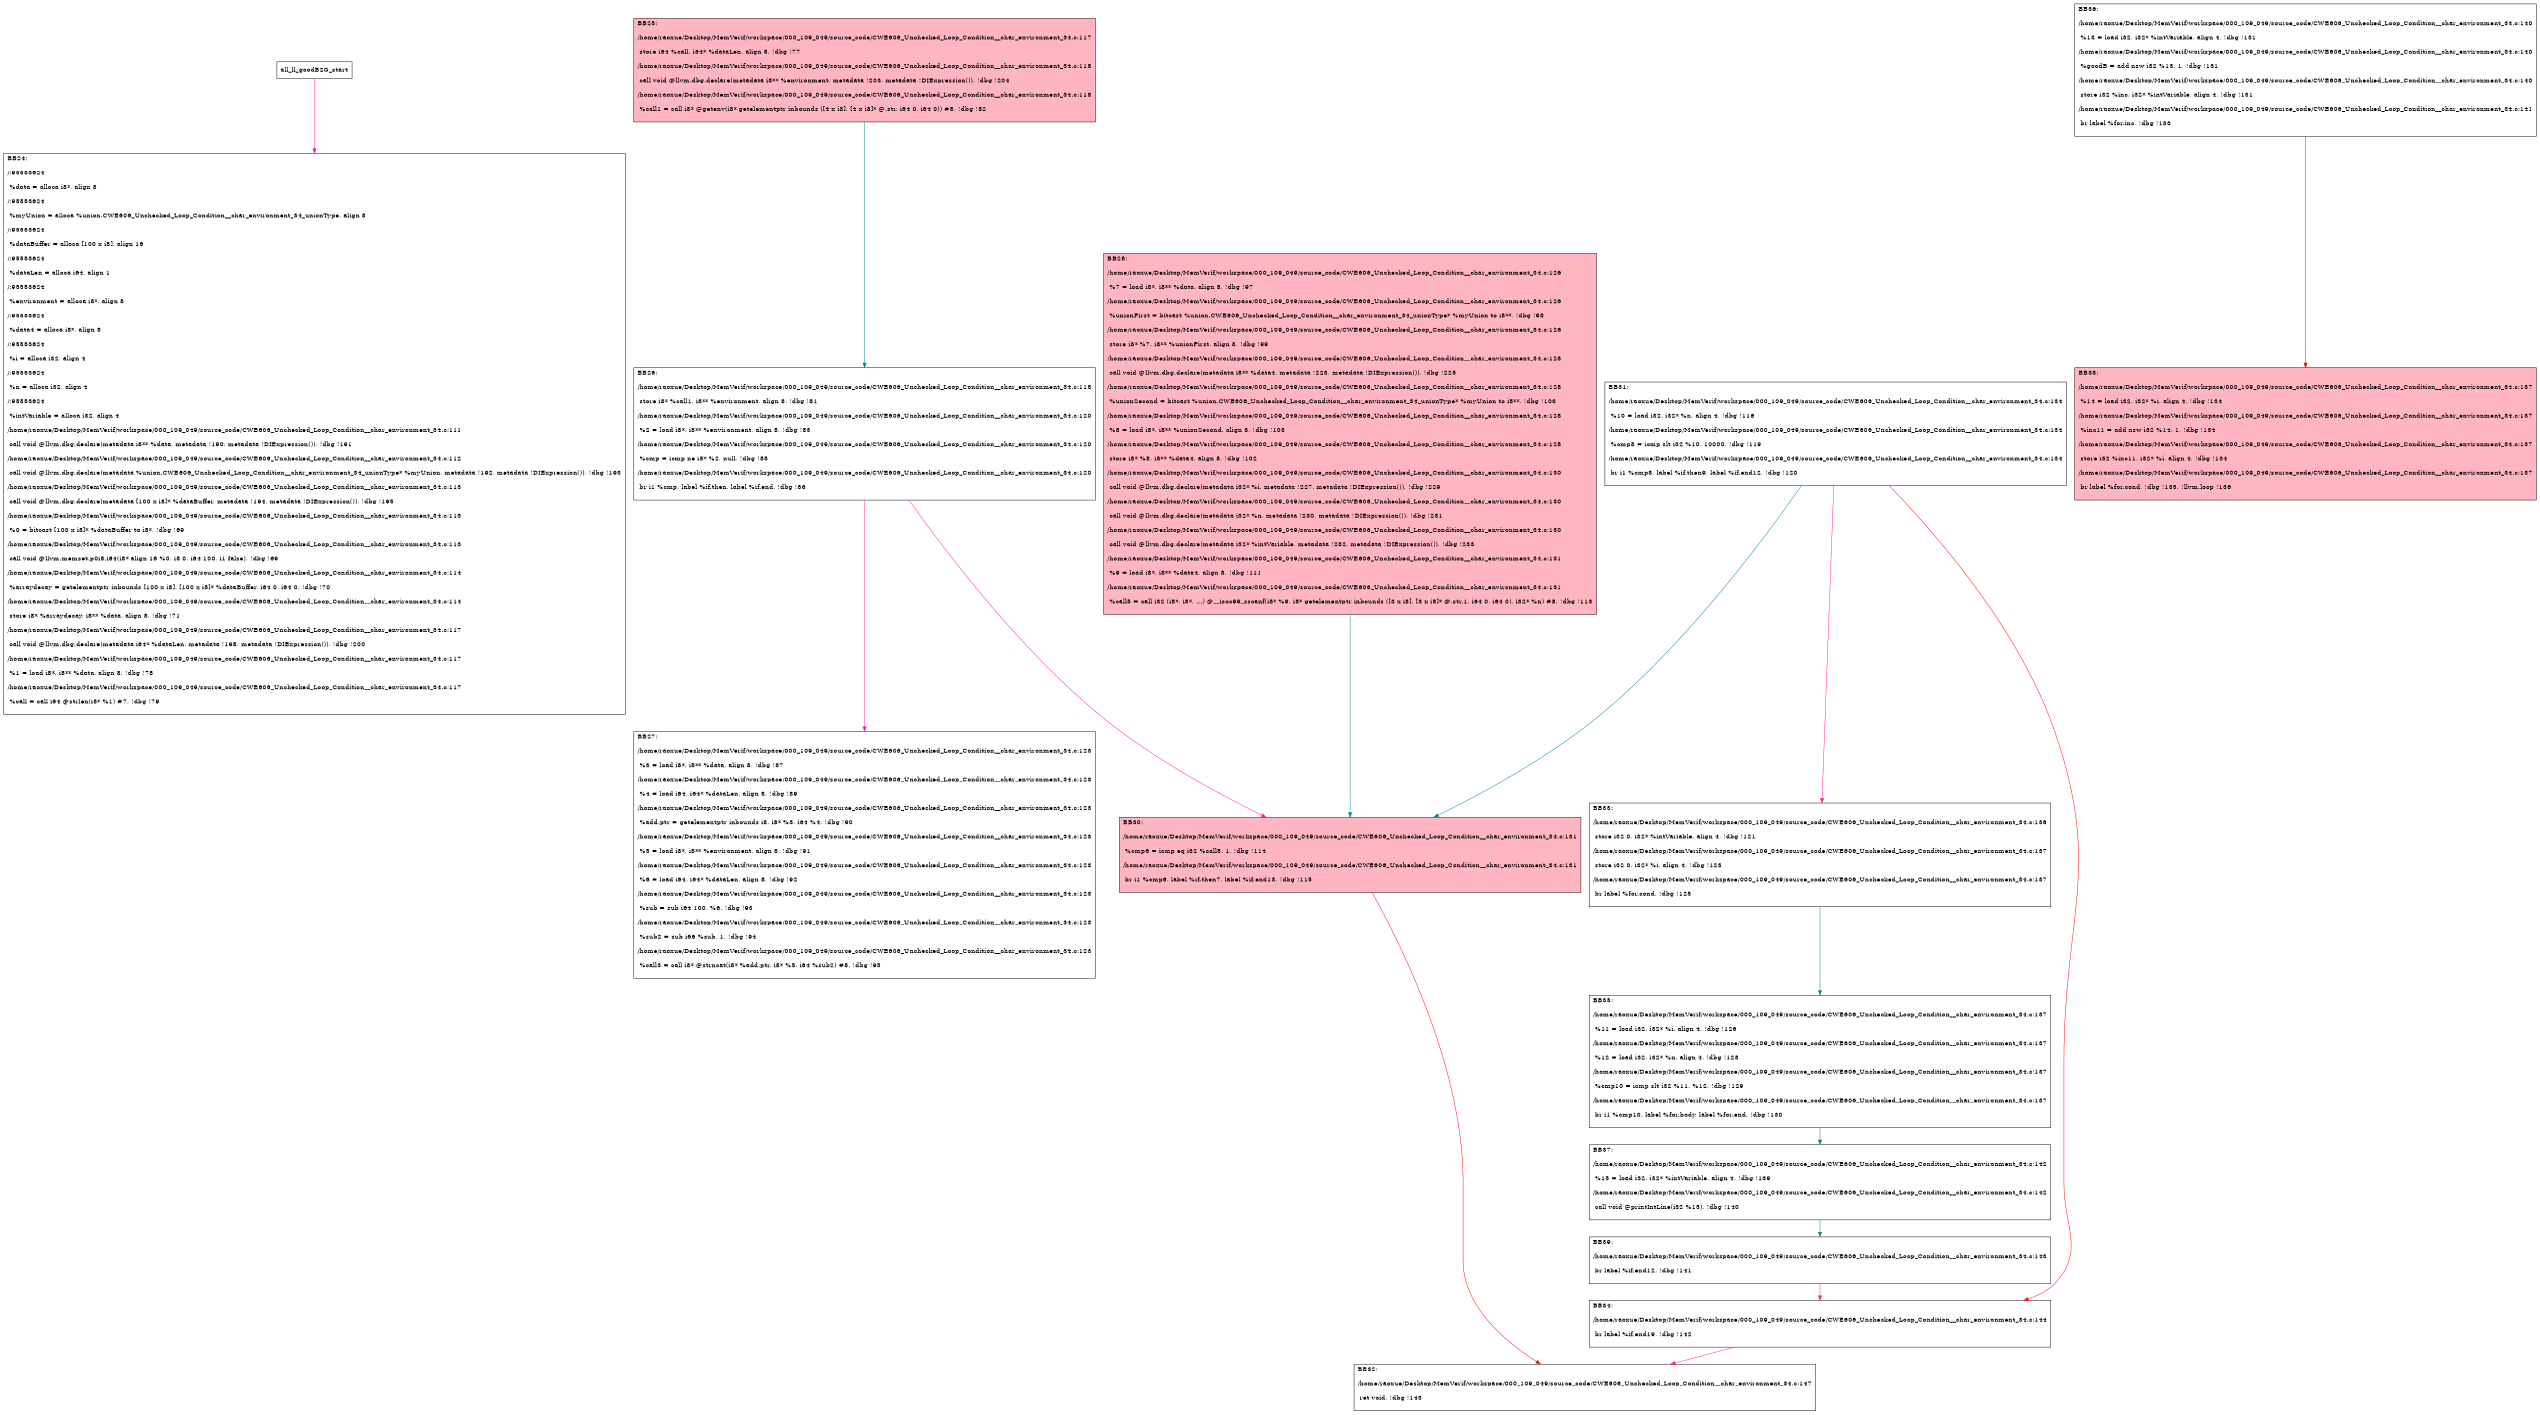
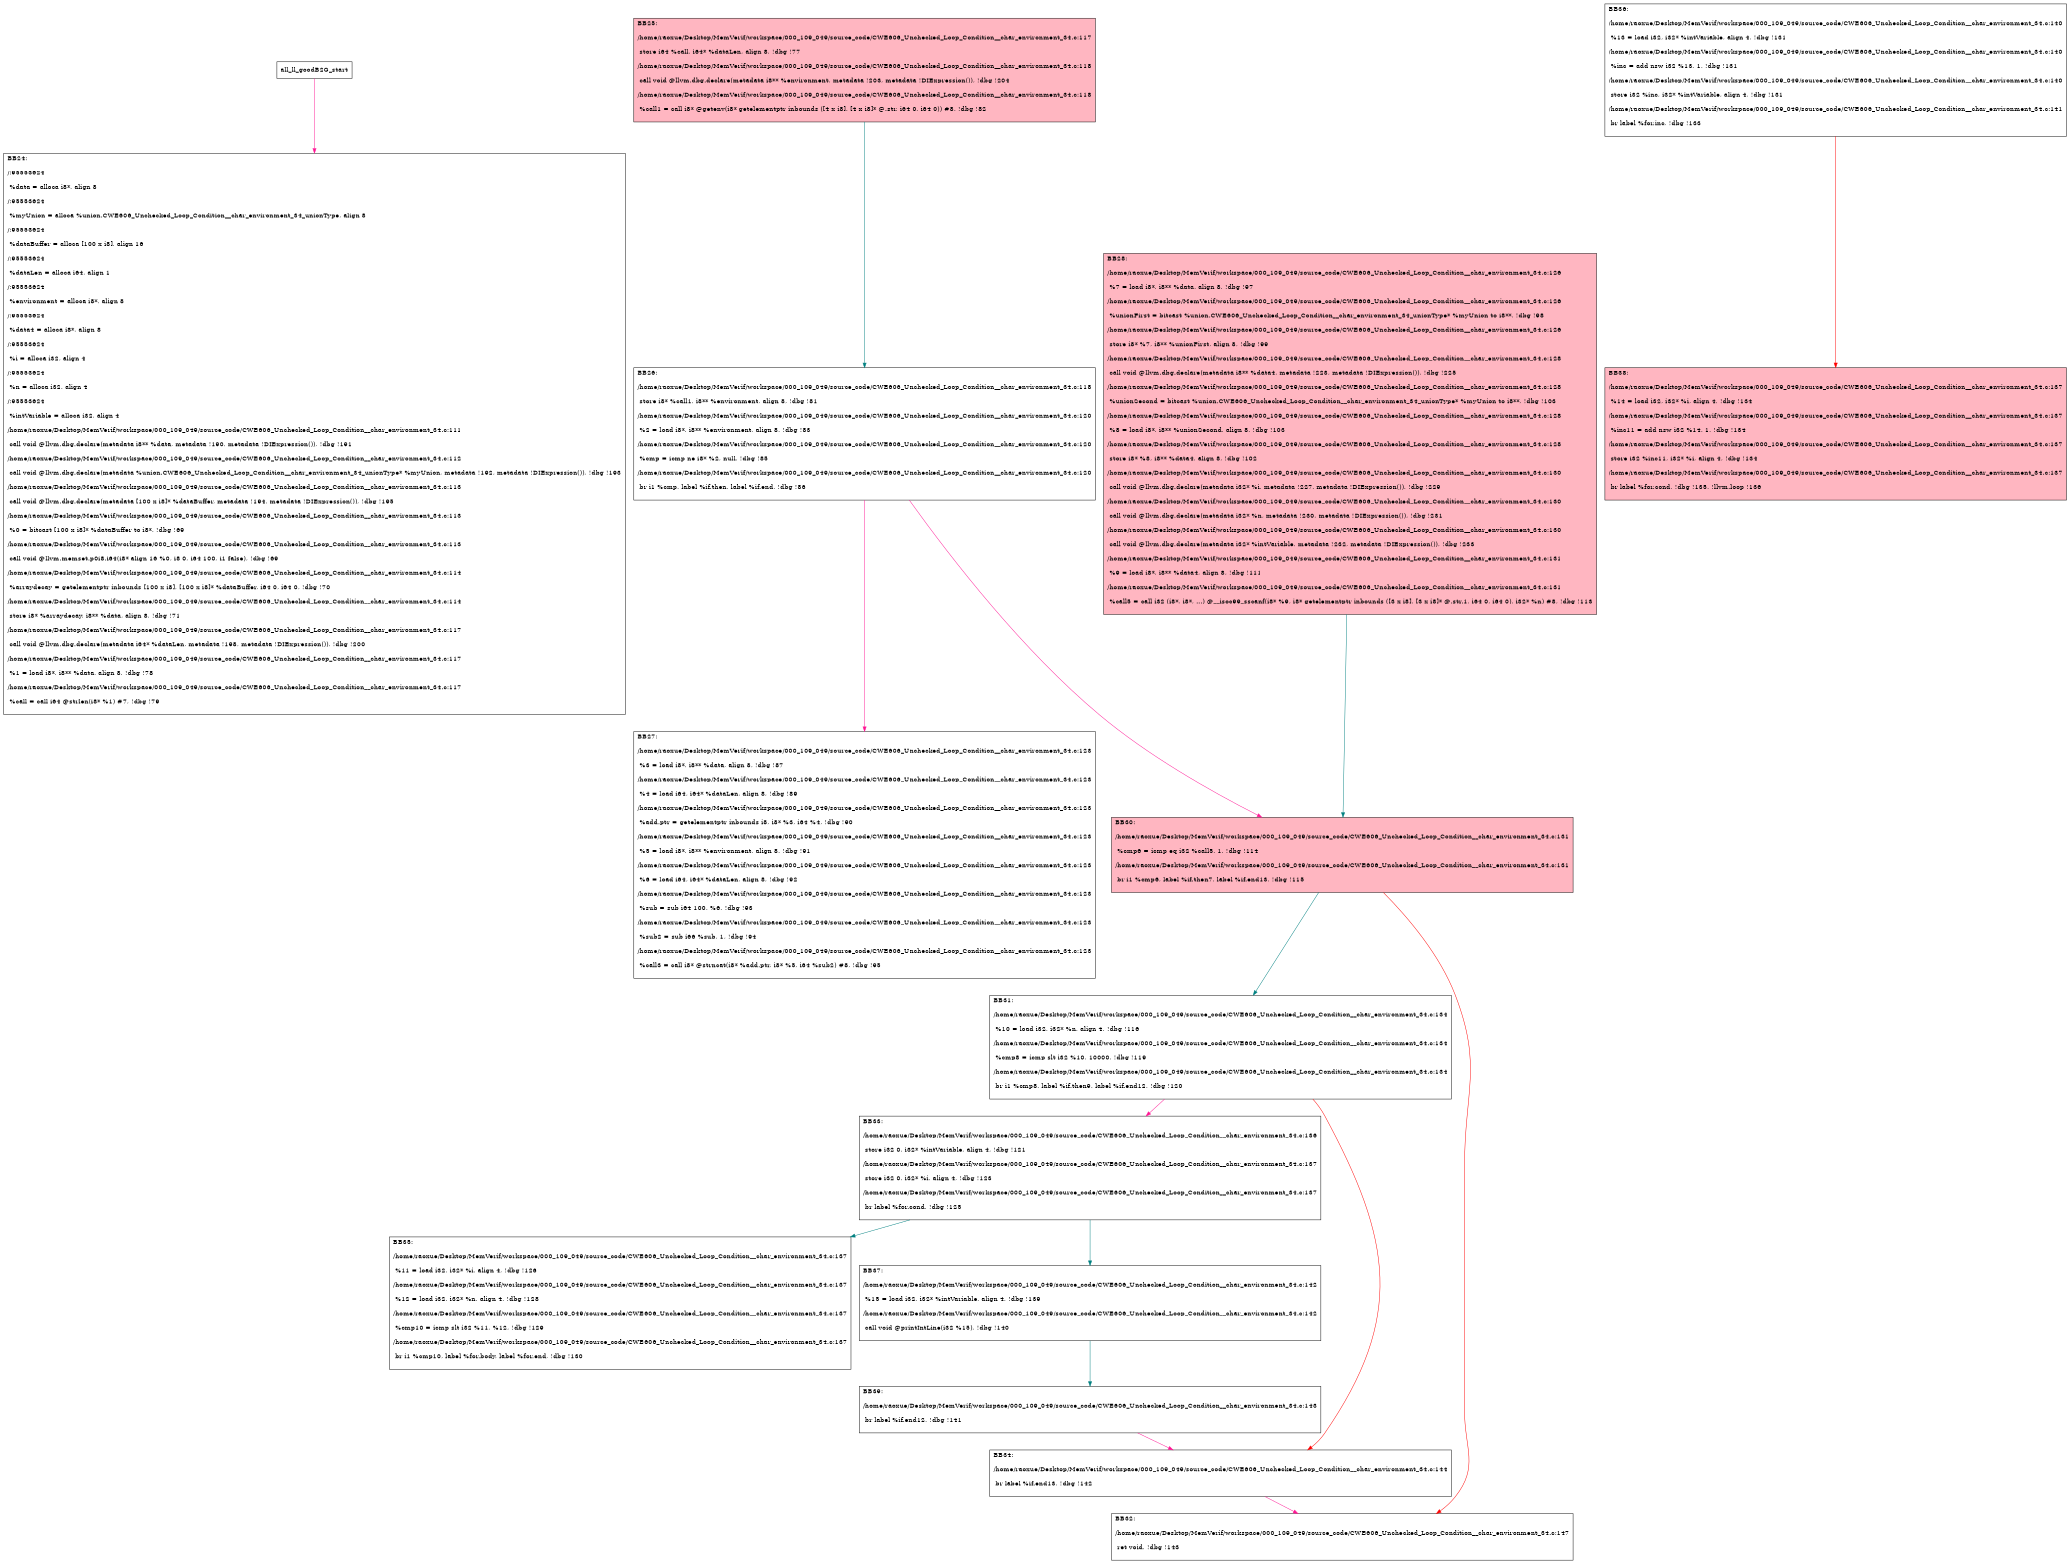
node "BB36:": text "%goodB = add nsw i32 %13, 1, !dbg !131" -> "%inc = add nsw i32 %13, 1, !dbg !131"
edge "BB31:" -> "BB30:": reversed
edge "BB35:" -> "BB37:": now "BB33:" -> "BB37:"
node "BB34:": text "br label %if.end19, !dbg !142" -> "br label %if.end13, !dbg !142"
